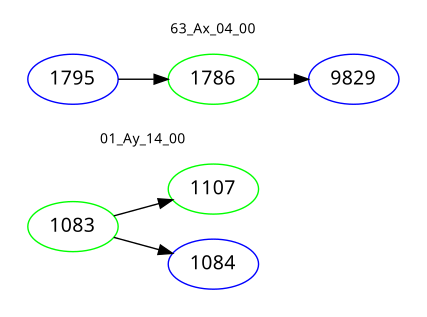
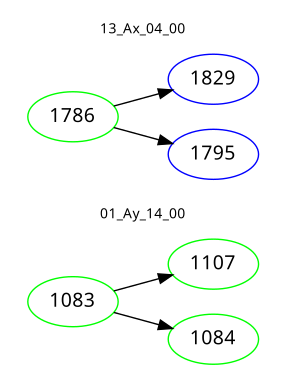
cluster "63_Ax_04_00": label "63_Ax_04_00" -> "13_Ax_04_00"
edge "1795" -> "1786": reversed
node "9829": label "9829" -> "1829"
node "1084": color blue -> green
